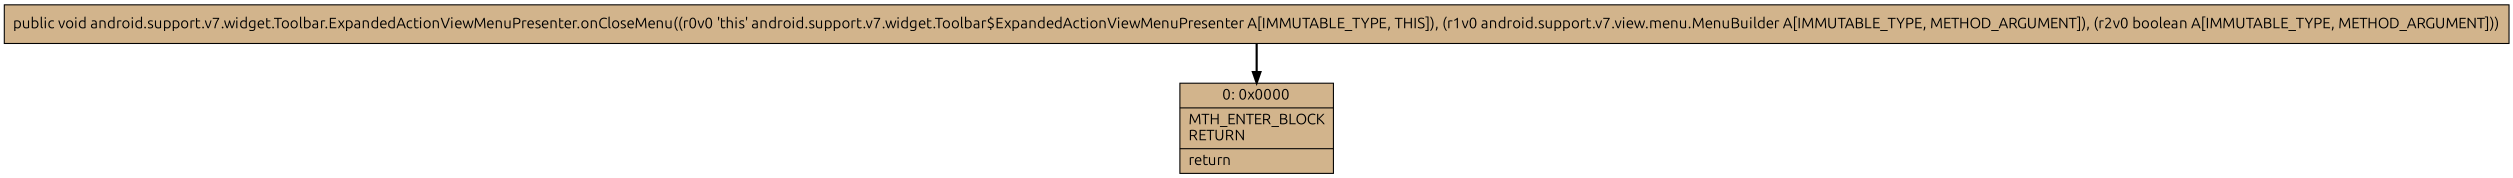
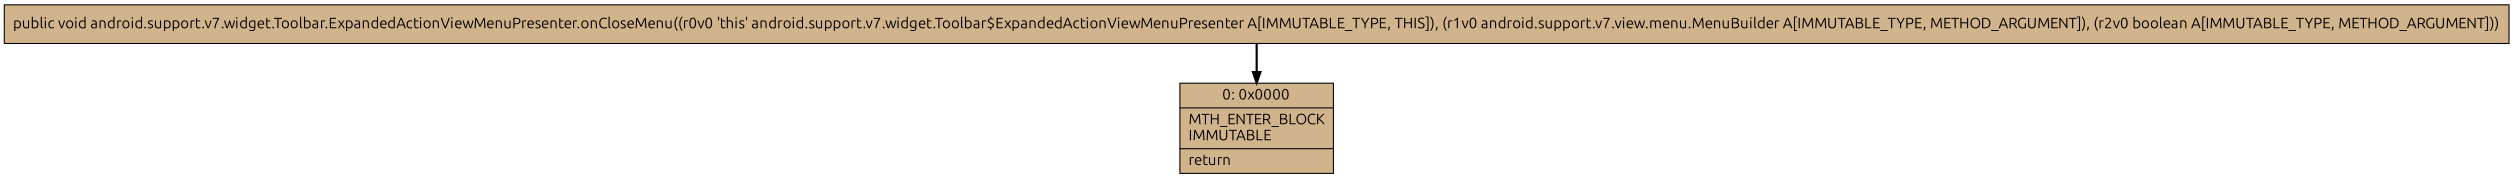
node "0: 0x0000": text "RETURN" -> "IMMUTABLE"
